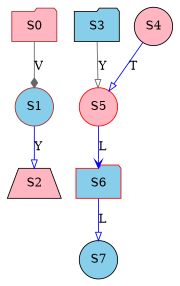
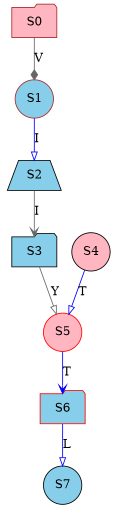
edge "S1" -> "S2": label "Y" -> "I"
edge "S5" -> "S6": label "L" -> "T"
node "S2": fillcolor lightpink -> skyblue
edge "S2" -> "S3": added, label "I"
